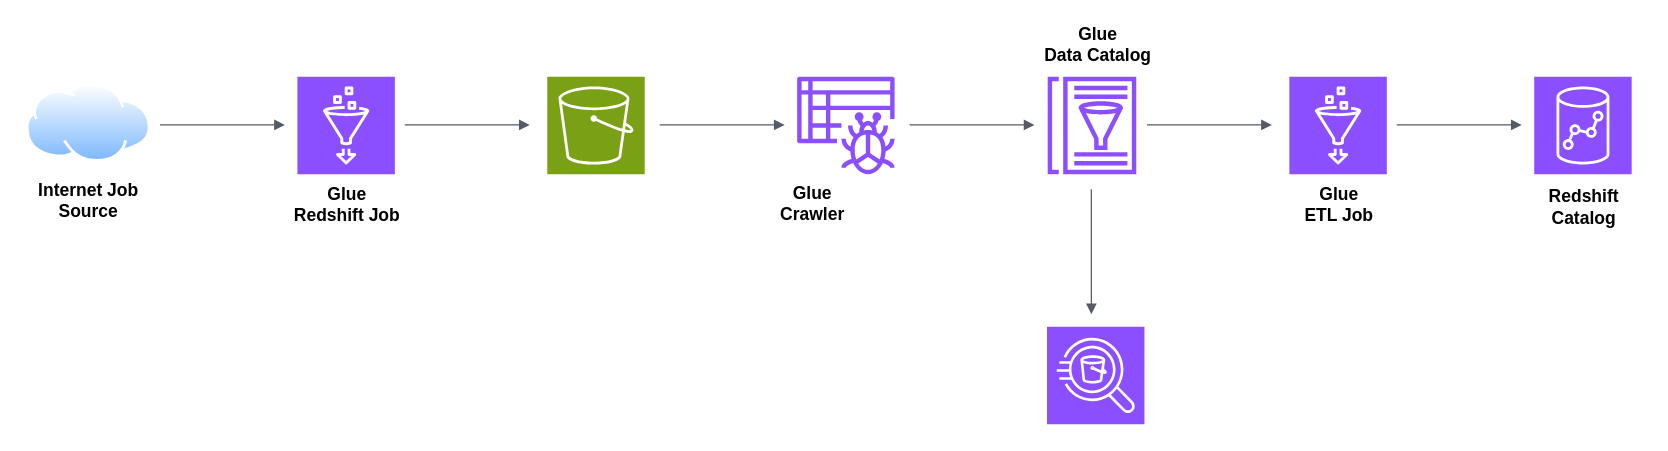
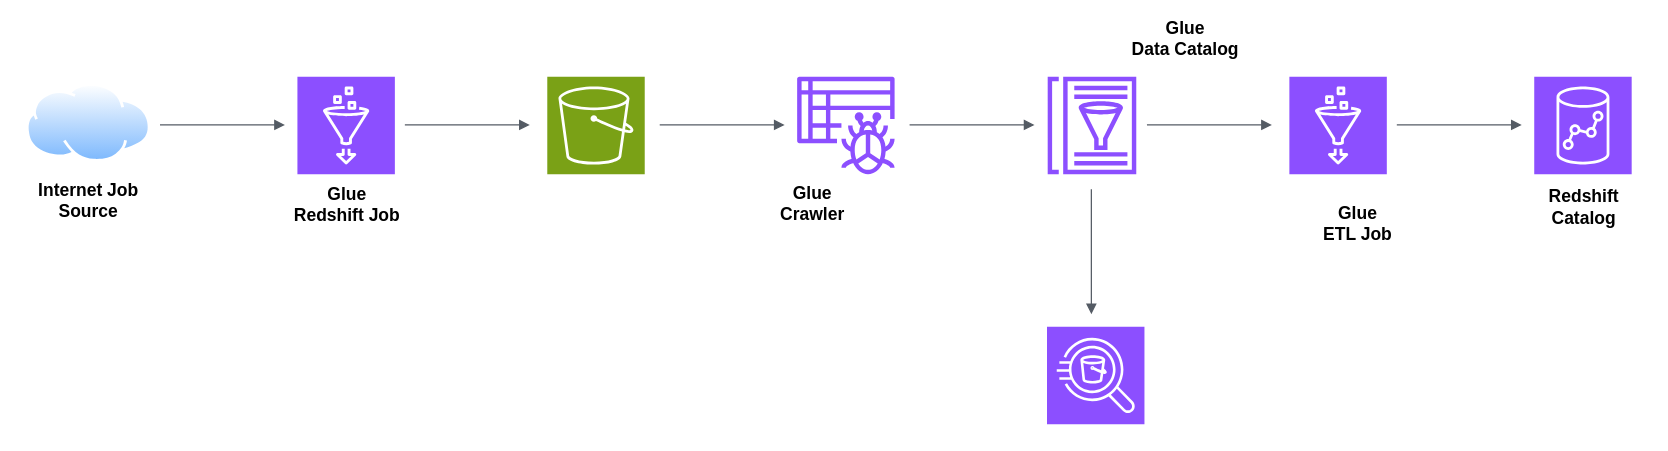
node "Glue Data Catalog": moved (1098, 44) -> (1186, 38)
node "Glue ETL Job": moved (1339, 204) -> (1358, 223)
